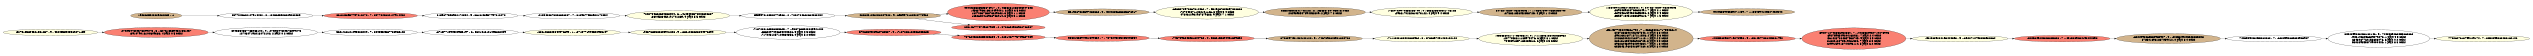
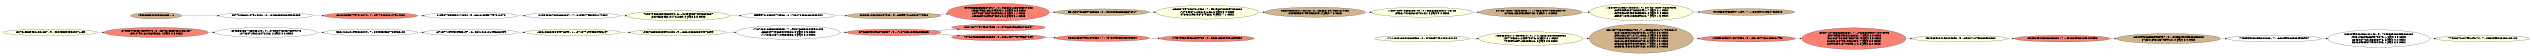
edge "4836251258423047508 : 9 : 6959970180520778968" -> "2251467775749637909 : 2 : 5706654908960788587": now "5706654908960788587 : 9 : -7187288160536035625" -> "2251467775749637909 : 2 : 5706654908960788587"
node "6786397451484102120 : 9 : -7467896646981804768": removed
